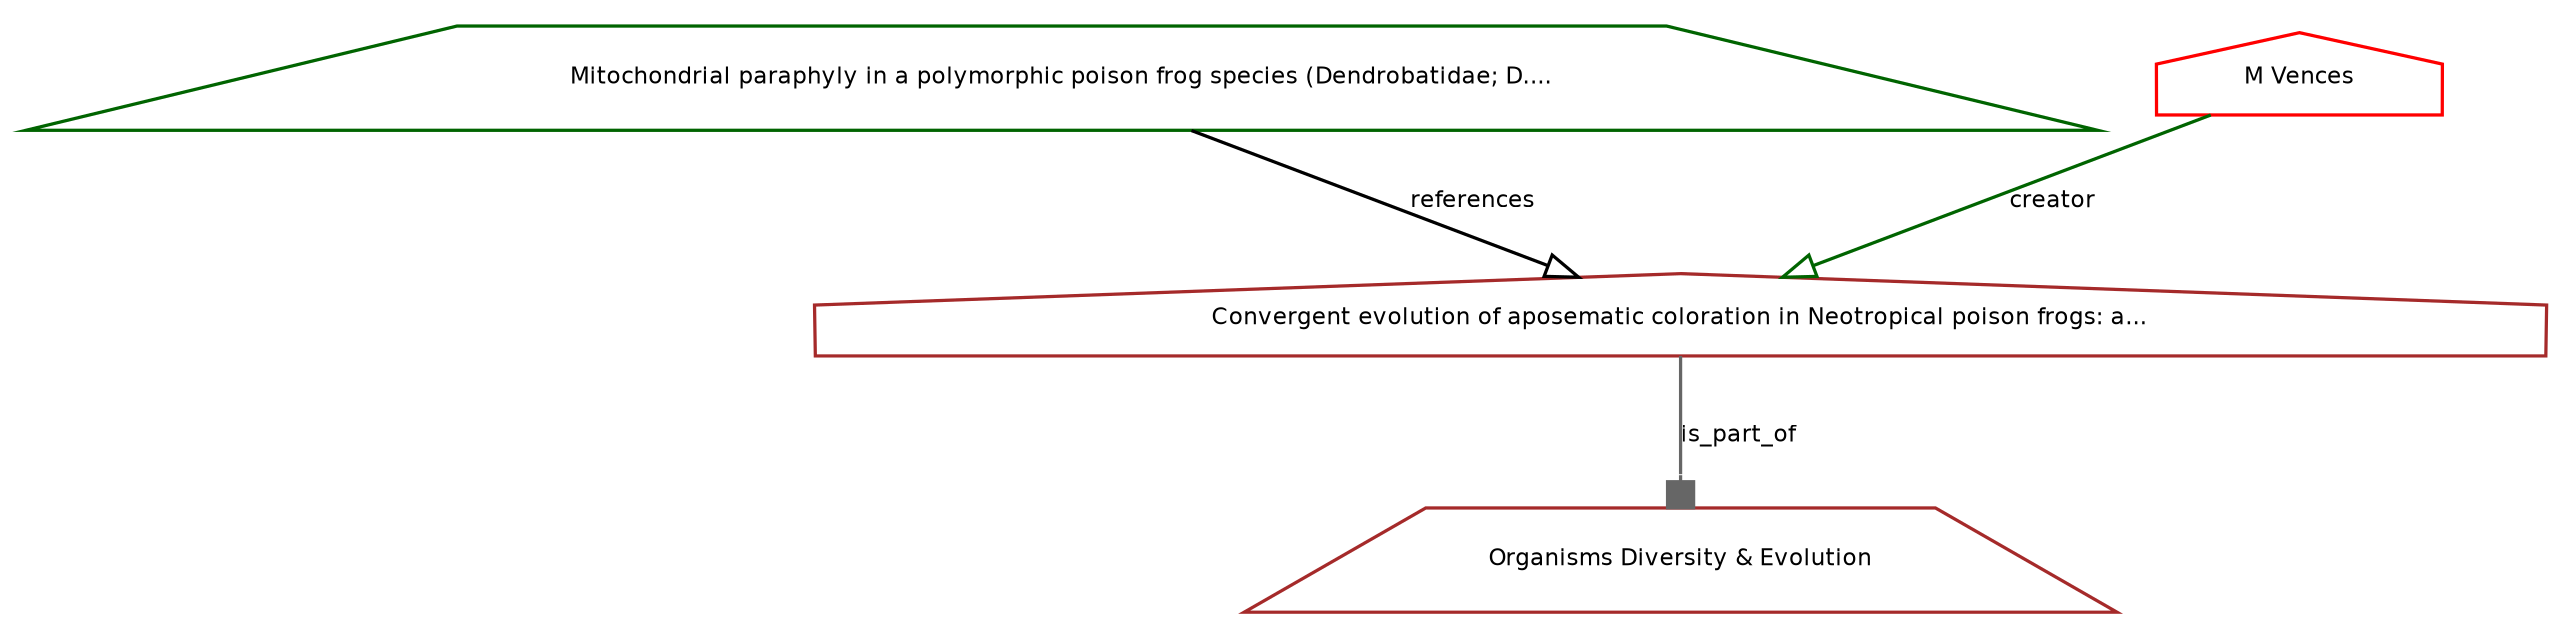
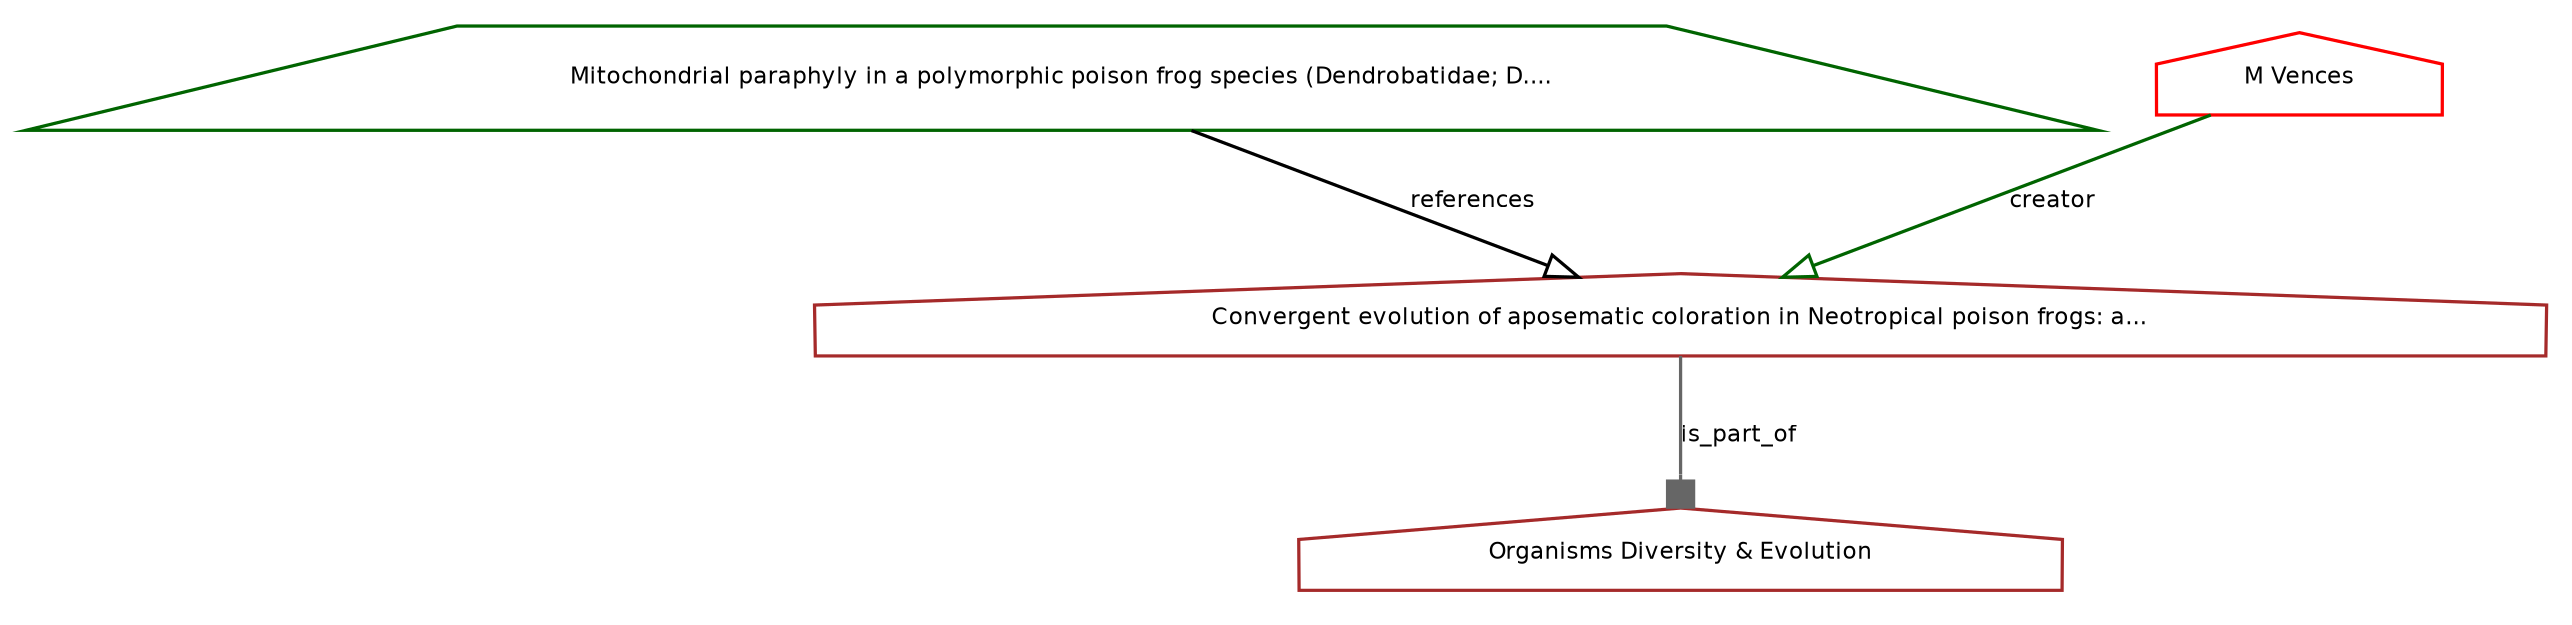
node "Organisms Diversity & Evolution": shape trapezium -> house
